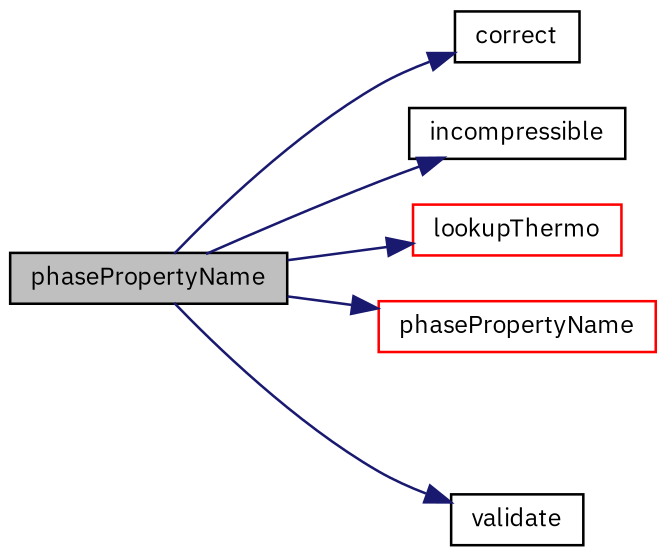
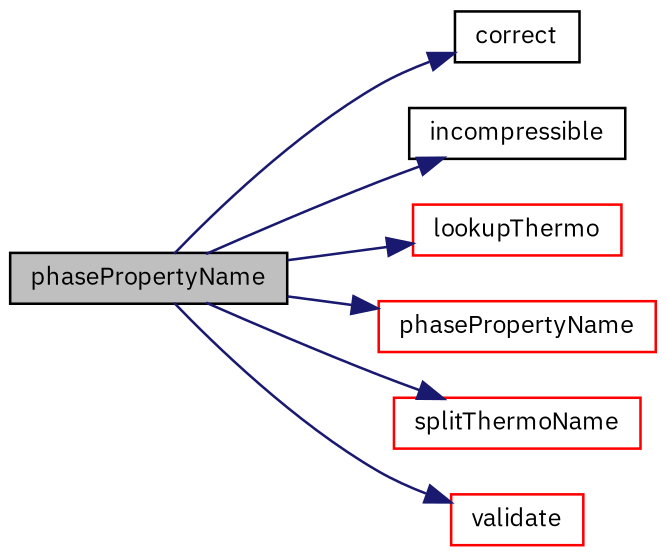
node "splitThermoName": added
node "validate": color black -> red
